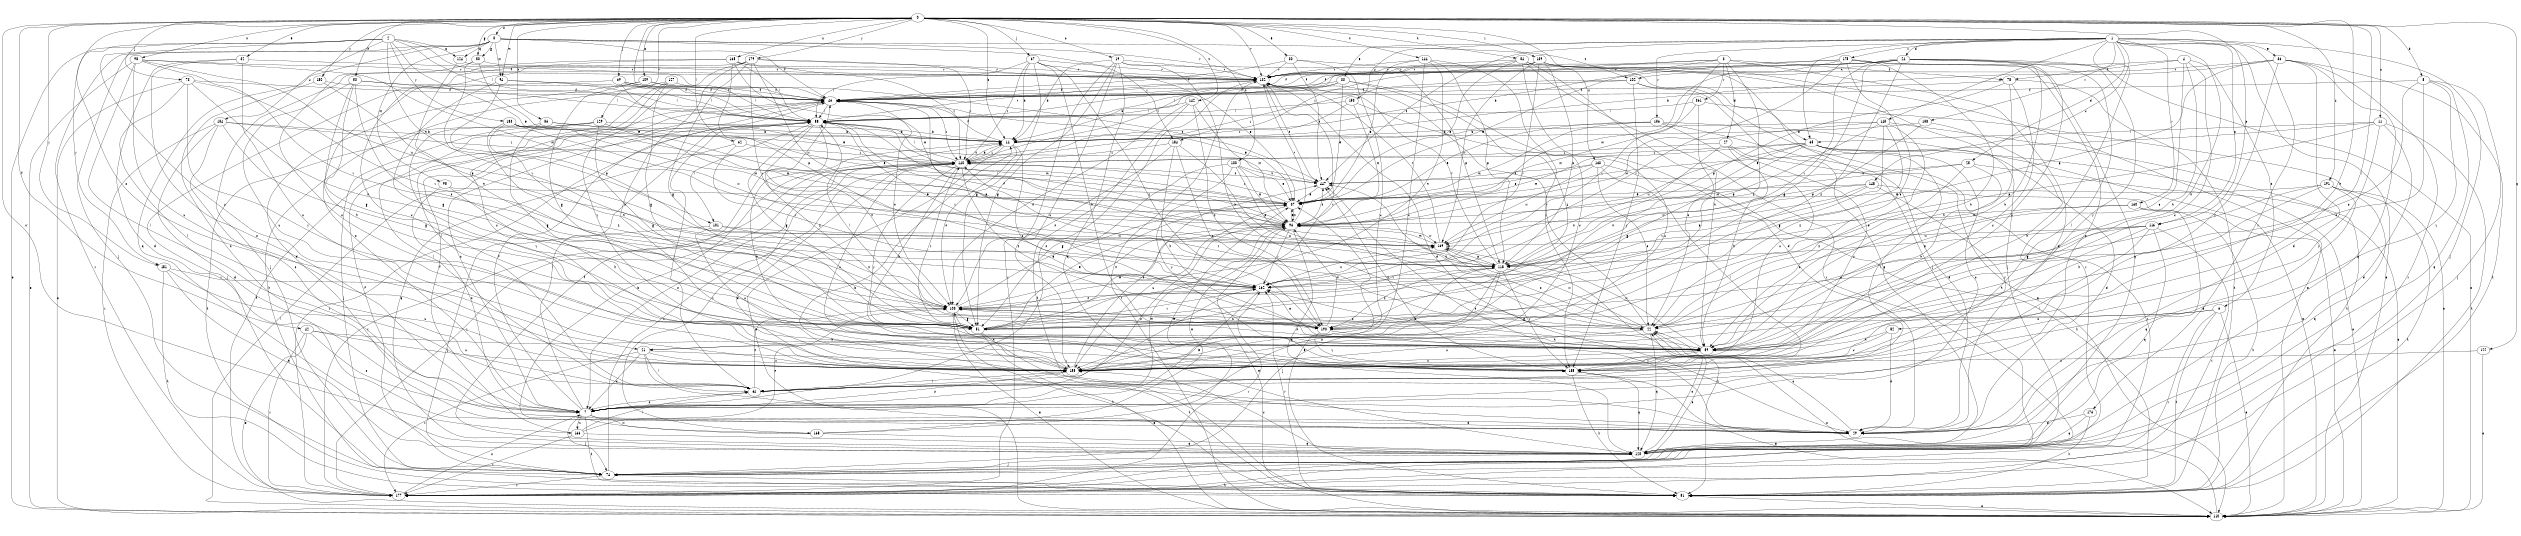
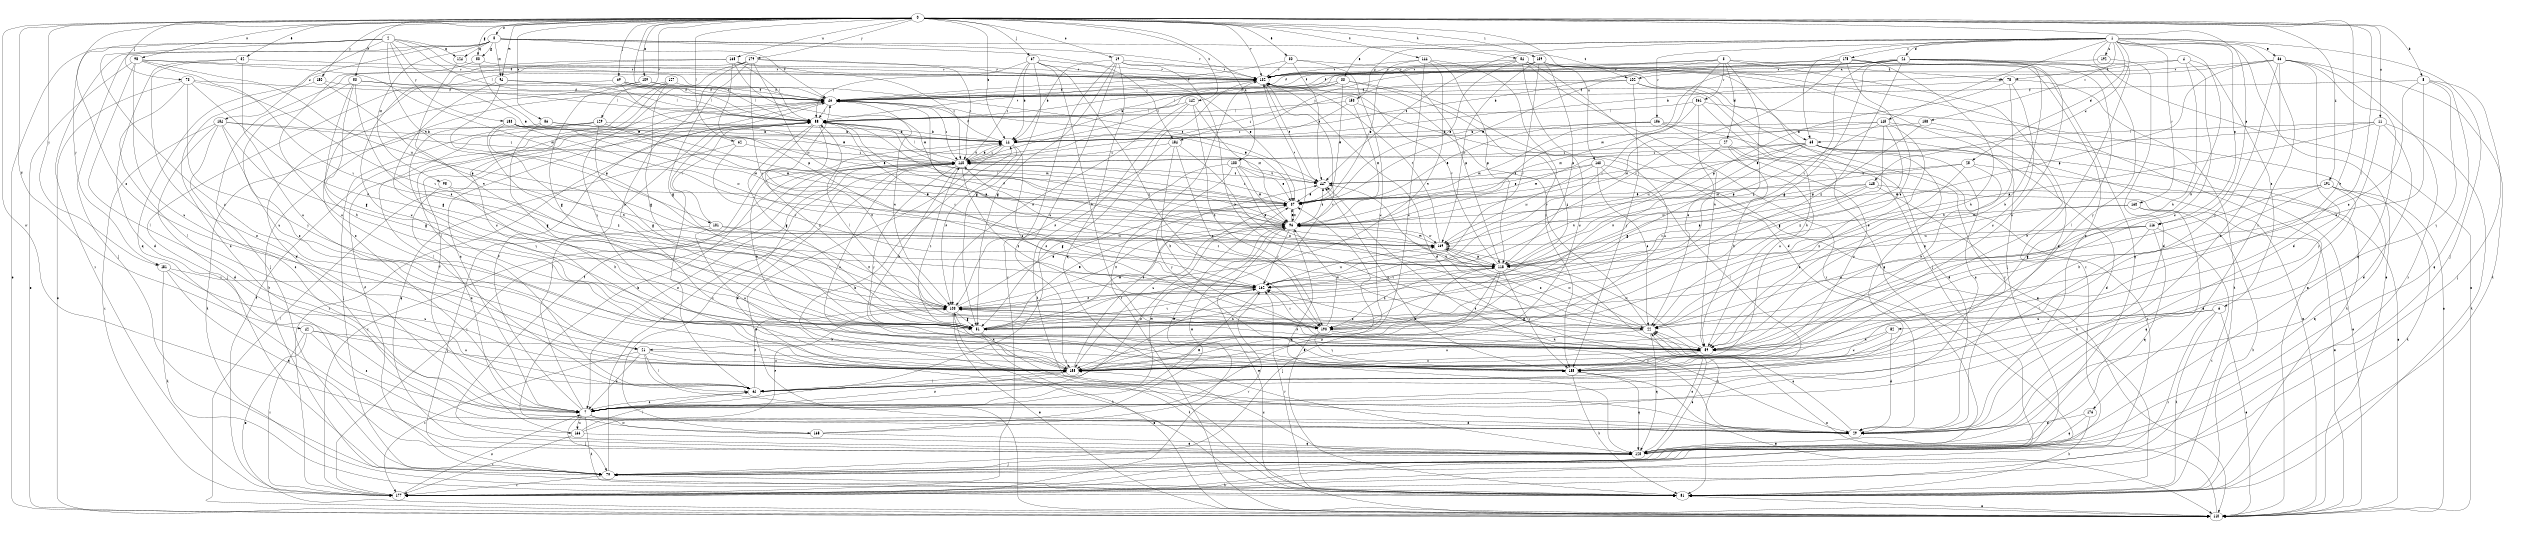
node "192": added
edge "88" -> "101": reversed
edge "50" -> "162": removed, label "v"
edge "116" -> "59": now "361" -> "59"
edge "193" -> "162": label "o" -> "v"
edge "4" -> "21": now "154" -> "21"
node "122": removed
edge "36" -> "7": added, label "a"
node "74": label "74" -> "79"
